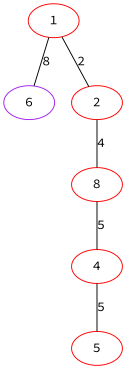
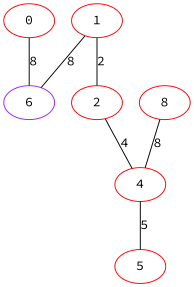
node "0": added
edge "2" -- "8": now "2" -- "4"
edge "8" -- "4": label "5" -> "8"
